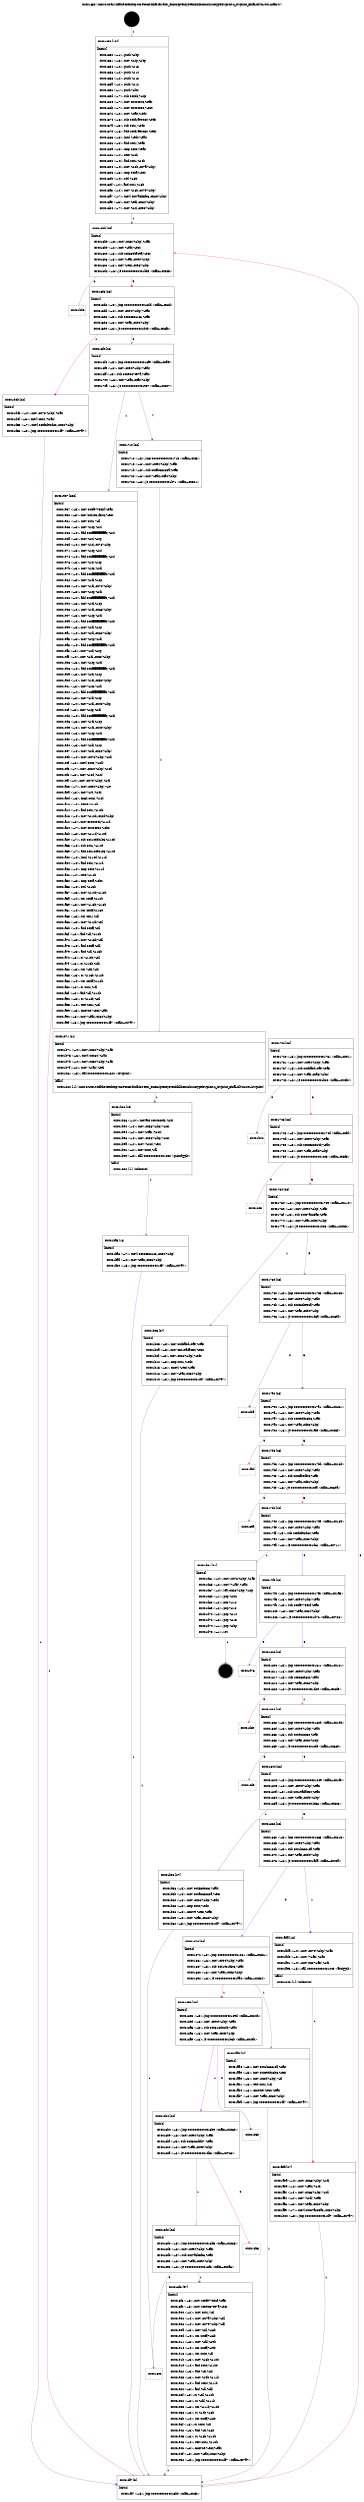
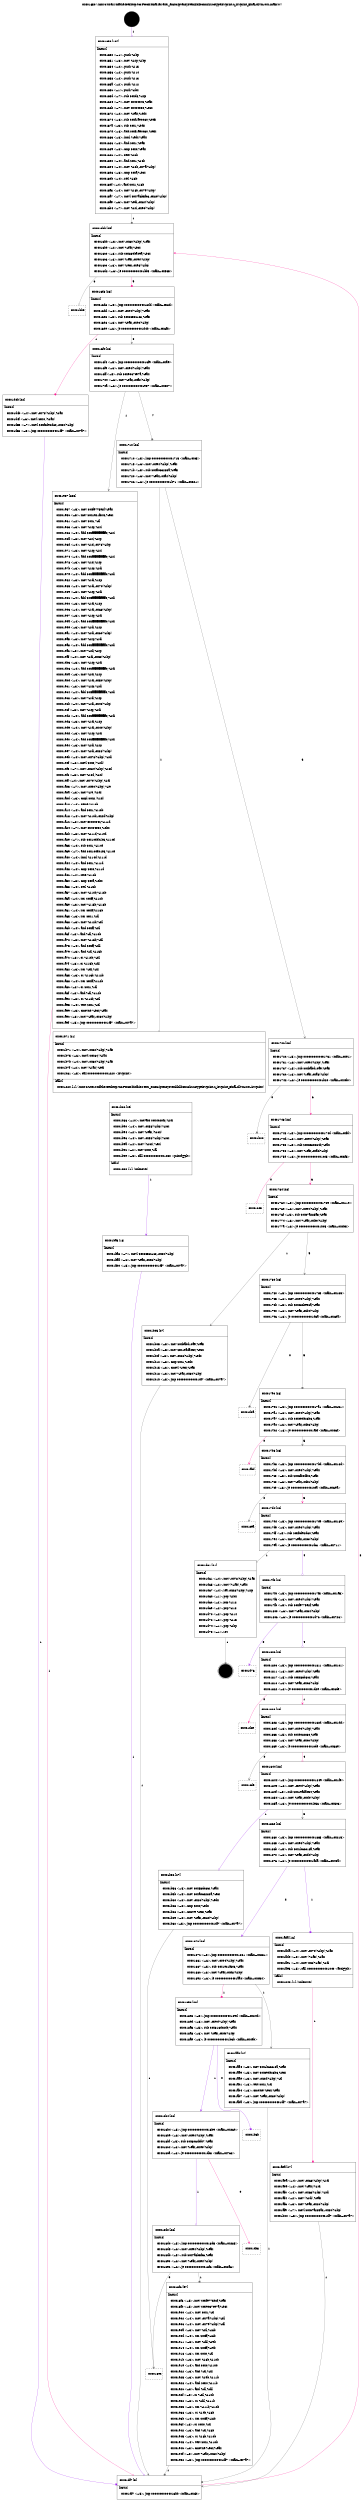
edge "0x401710 [28]" -> "0x40172c [28]": added, label "6"
edge "0x401b71 [21]" -> "0x401b86 [29]": removed, label "1"
